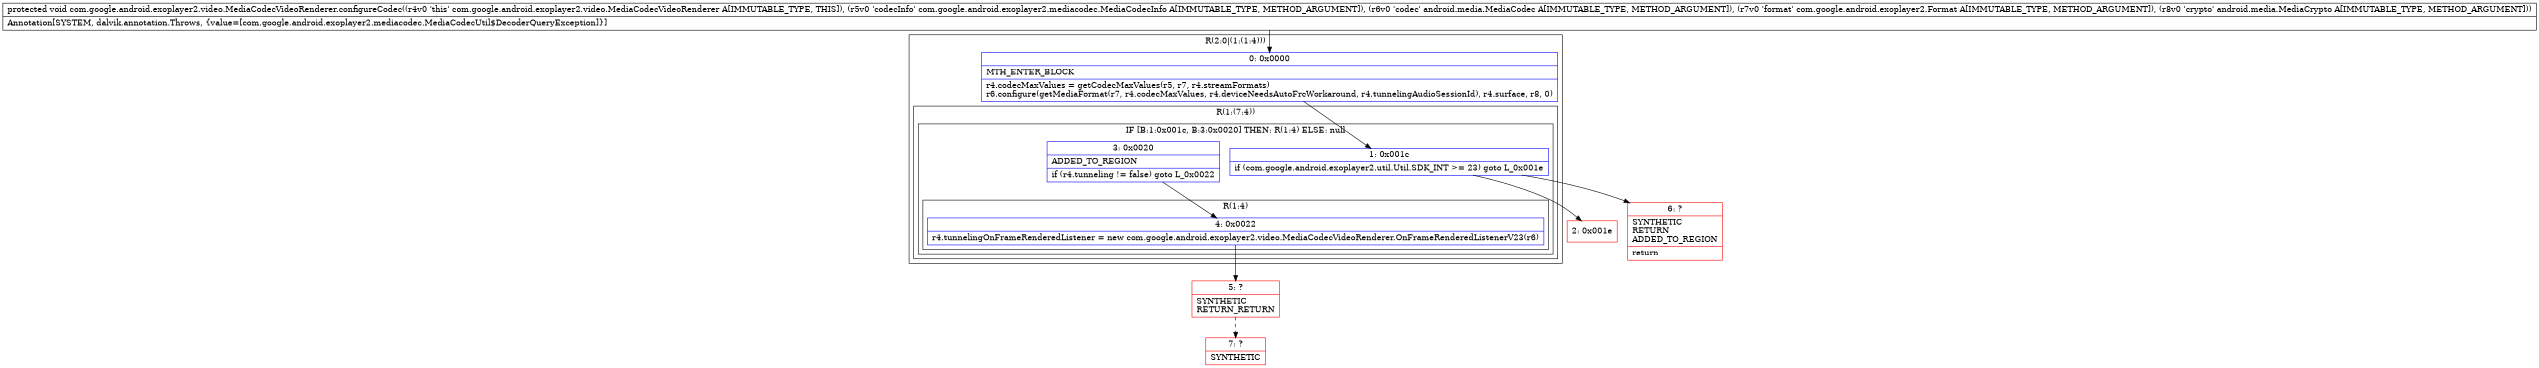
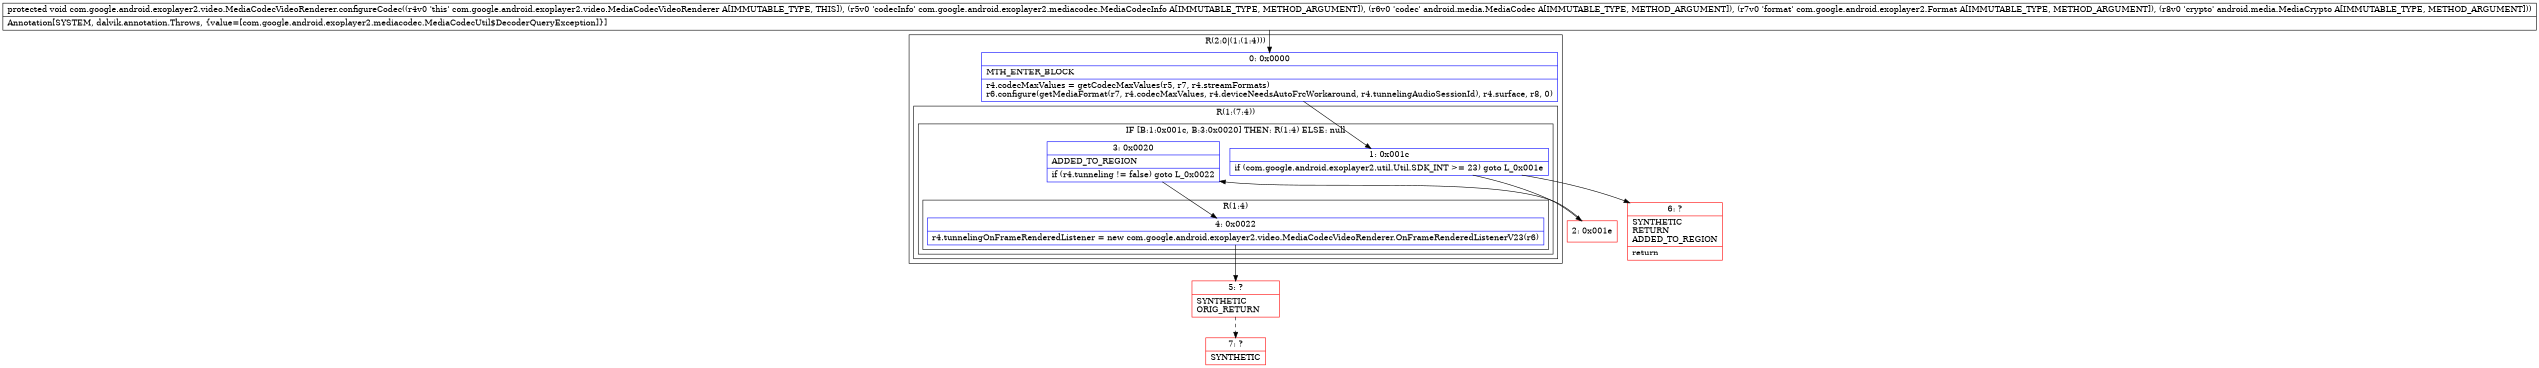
edge "2: 0x001e" -> "3: 0x0020": added
node "5: ?": text "RETURN_RETURN" -> "ORIG_RETURN"
